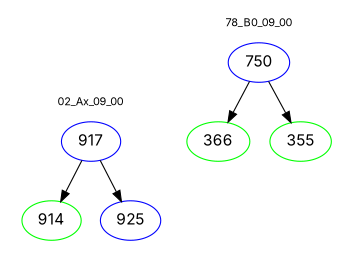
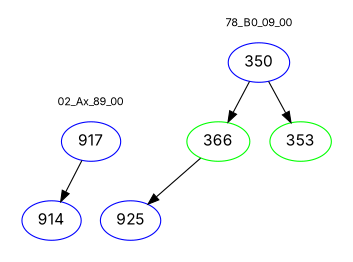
node "750": label "750" -> "350"
cluster "02_Ax_09_00": label "02_Ax_09_00" -> "02_Ax_89_00"
node "355": label "355" -> "353"
edge "917" -> "925": now "366" -> "925"
node "914": color green -> blue
